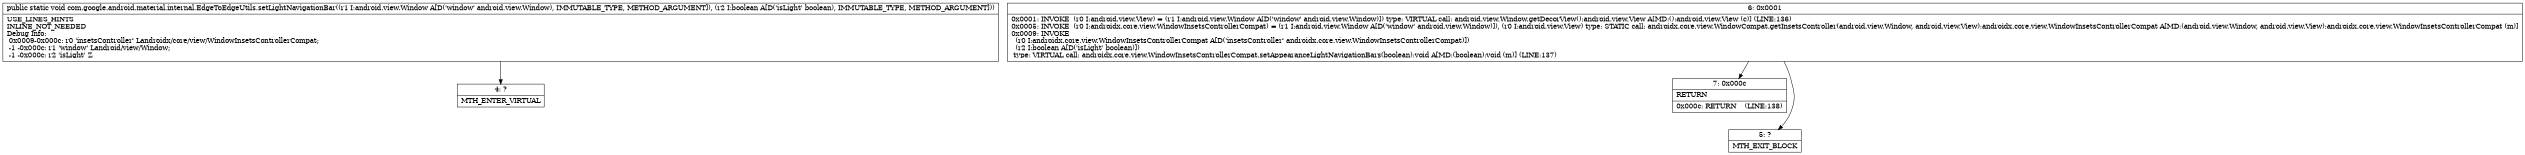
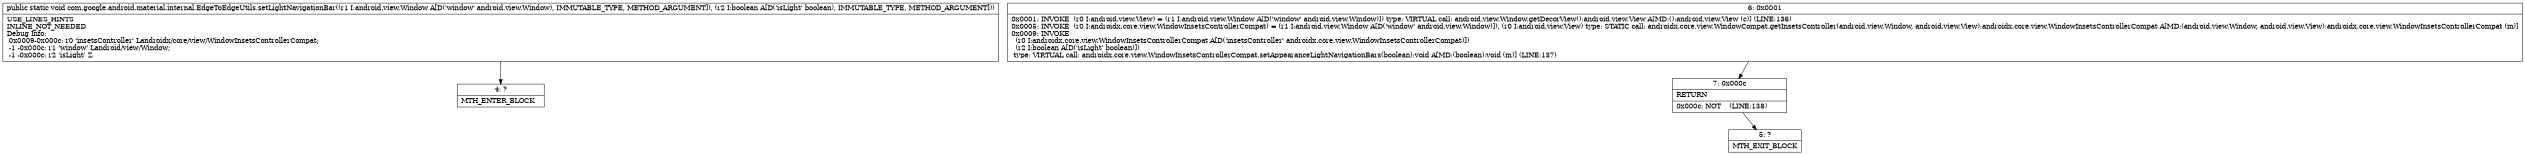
edge "6: 0x0001" -> "5: ?": now "7: 0x000c" -> "5: ?"
node "4: ?": text "MTH_ENTER_VIRTUAL" -> "MTH_ENTER_BLOCK"
node "7: 0x000c": text "0x000c: RETURN    (LINE:138)" -> "0x000c: NOT    (LINE:138)"
